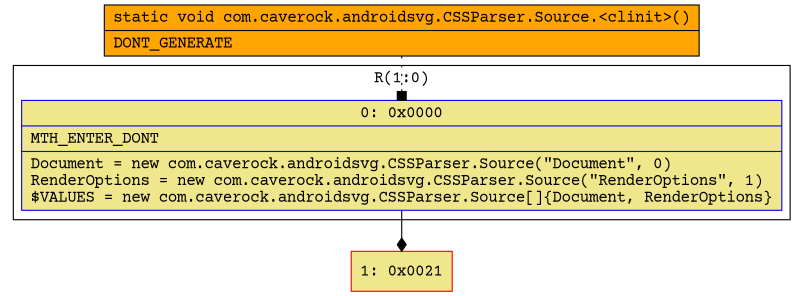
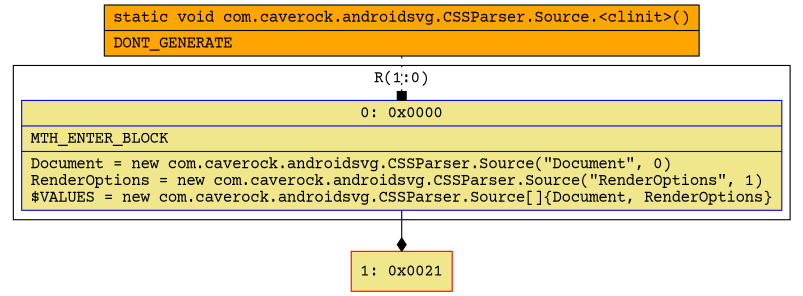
node "0: 0x0000": text "MTH_ENTER_DONT" -> "MTH_ENTER_BLOCK"
